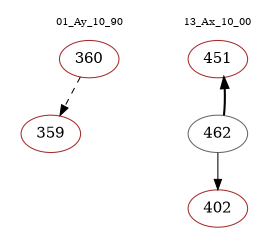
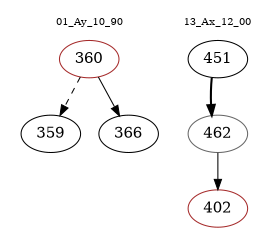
cluster "13_Ax_10_00": label "13_Ax_10_00" -> "13_Ax_12_00"
node "451": color brown -> black
edge "462" -> "451": reversed
node "359": color brown -> black
node "366": added
